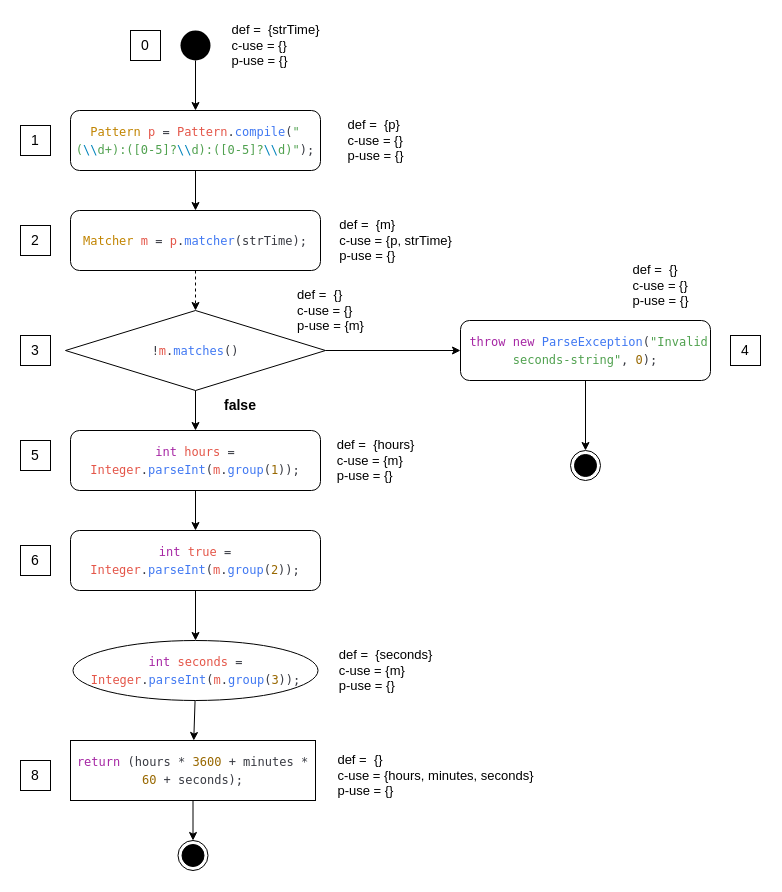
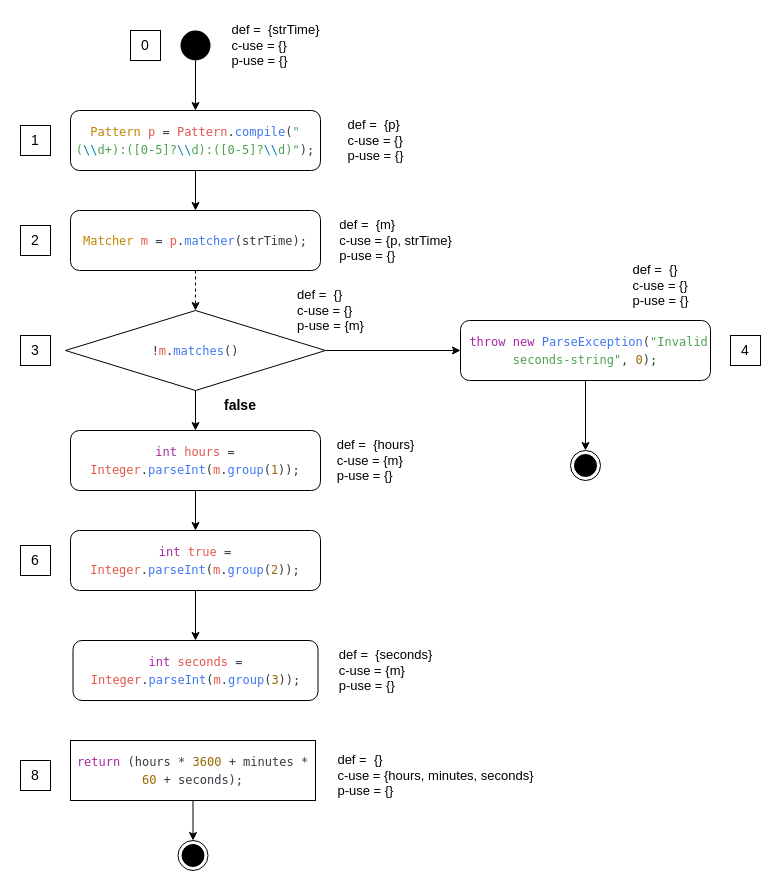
node "5": removed
node "int seconds = Integer.parseInt(m.group(3));": shape ellipse -> rounded rectangle
edge "int seconds = Integer.parseInt(m.group(3));" -> "return (hours * 3600 + minutes * 60 + seconds);": removed
